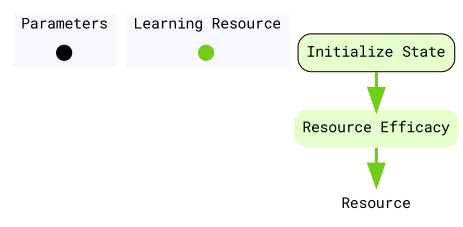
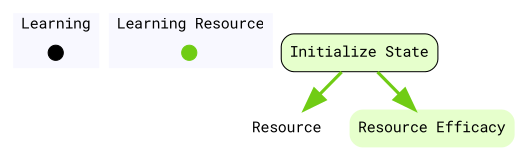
cluster "Parameters": label "Parameters" -> "Learning"
edge "Resource Efficacy" -> "Resource": now "Initialize State" -> "Resource"
